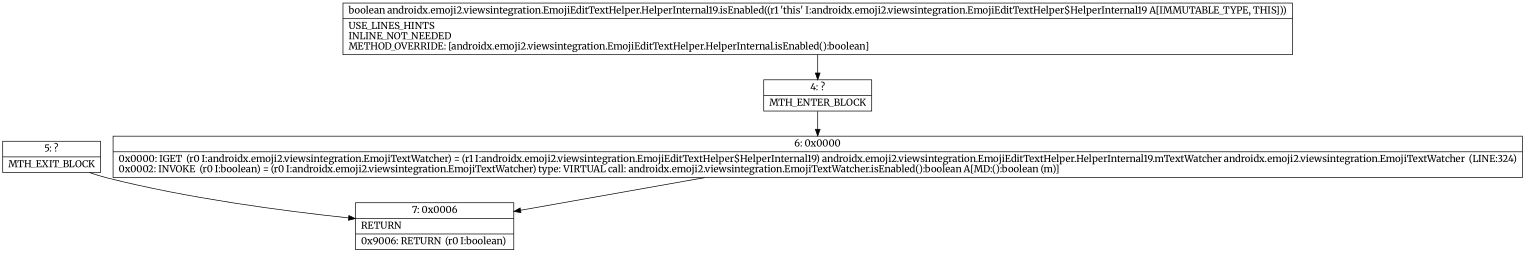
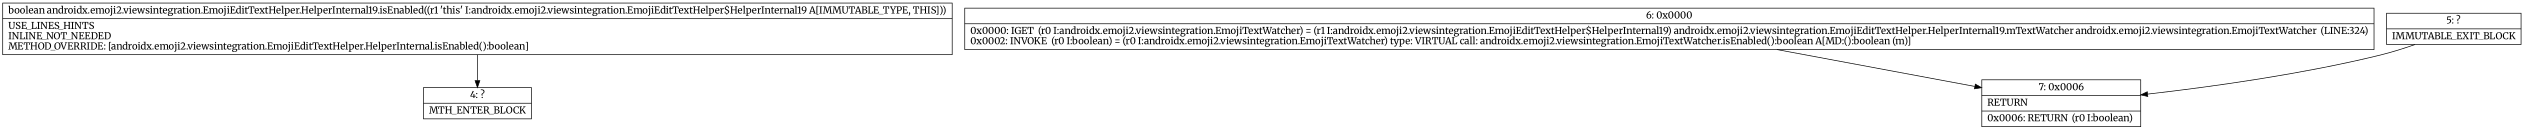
edge "4: ?" -> "6: 0x0000": removed
node "5: ?": text "MTH_EXIT_BLOCK" -> "IMMUTABLE_EXIT_BLOCK"
node "7: 0x0006": text "0x9006: RETURN  (r0 I:boolean)" -> "0x0006: RETURN  (r0 I:boolean)"
